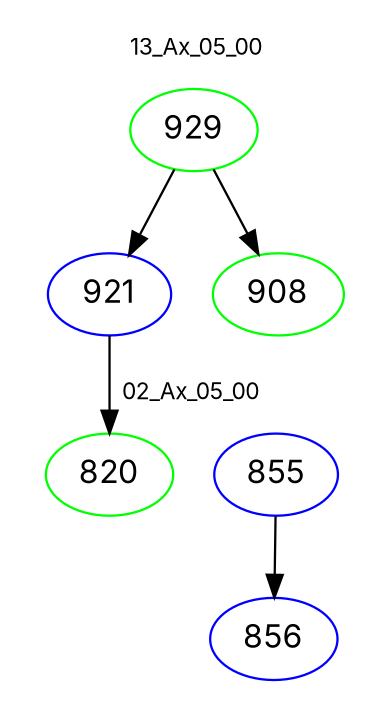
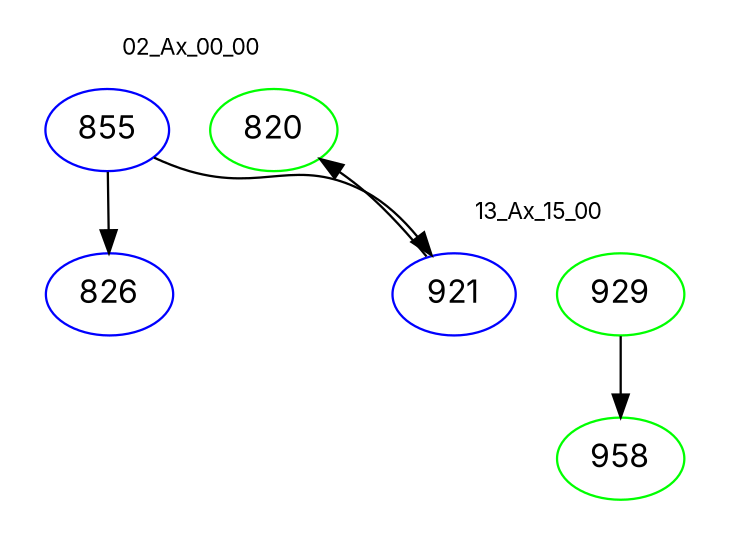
cluster "13_Ax_05_00": label "13_Ax_05_00" -> "13_Ax_15_00"
edge "929" -> "921": now "855" -> "921"
node "908": label "908" -> "958"
cluster "02_Ax_05_00": label "02_Ax_05_00" -> "02_Ax_00_00"
node "856": label "856" -> "826"
